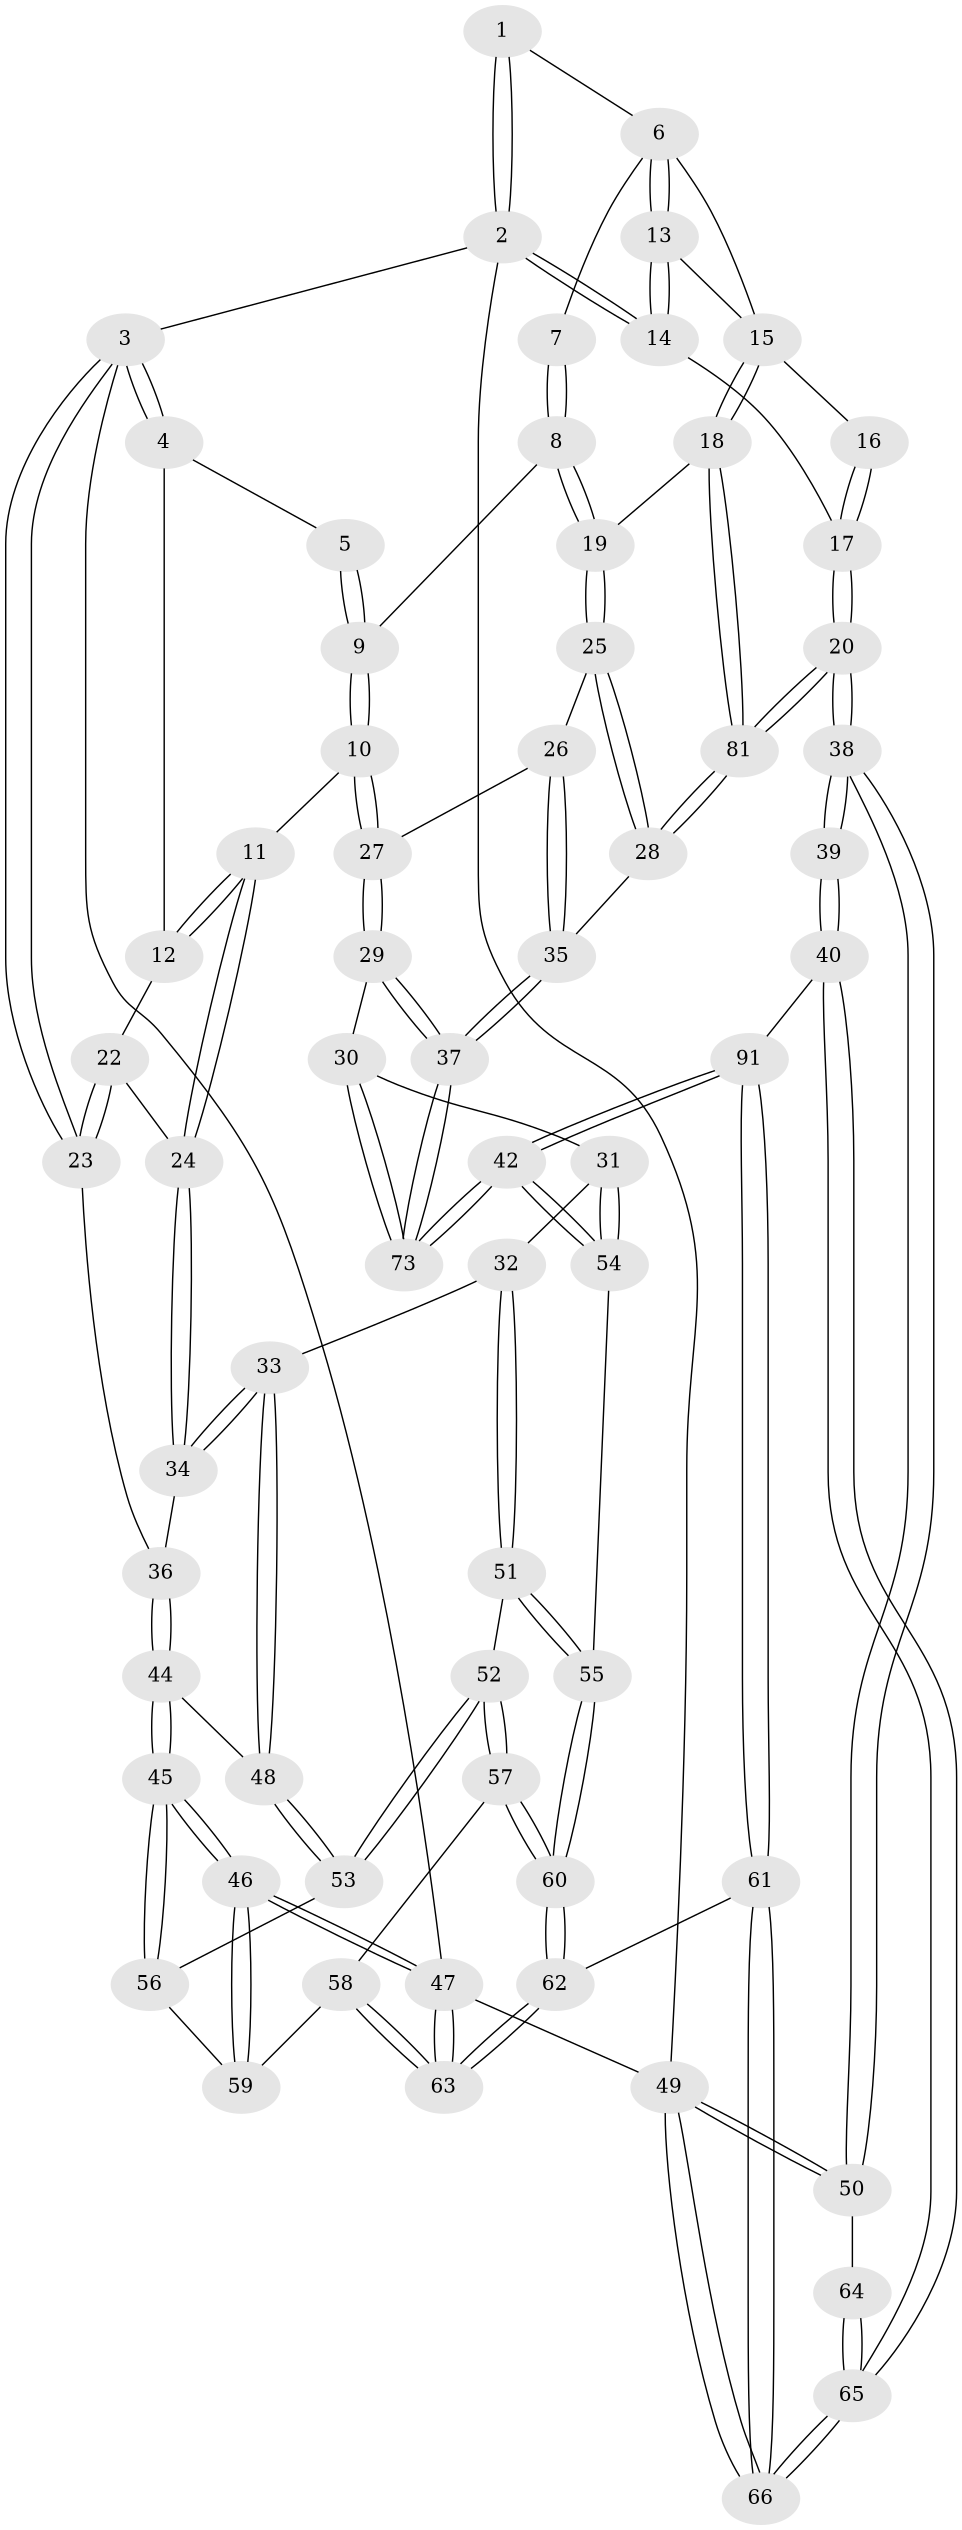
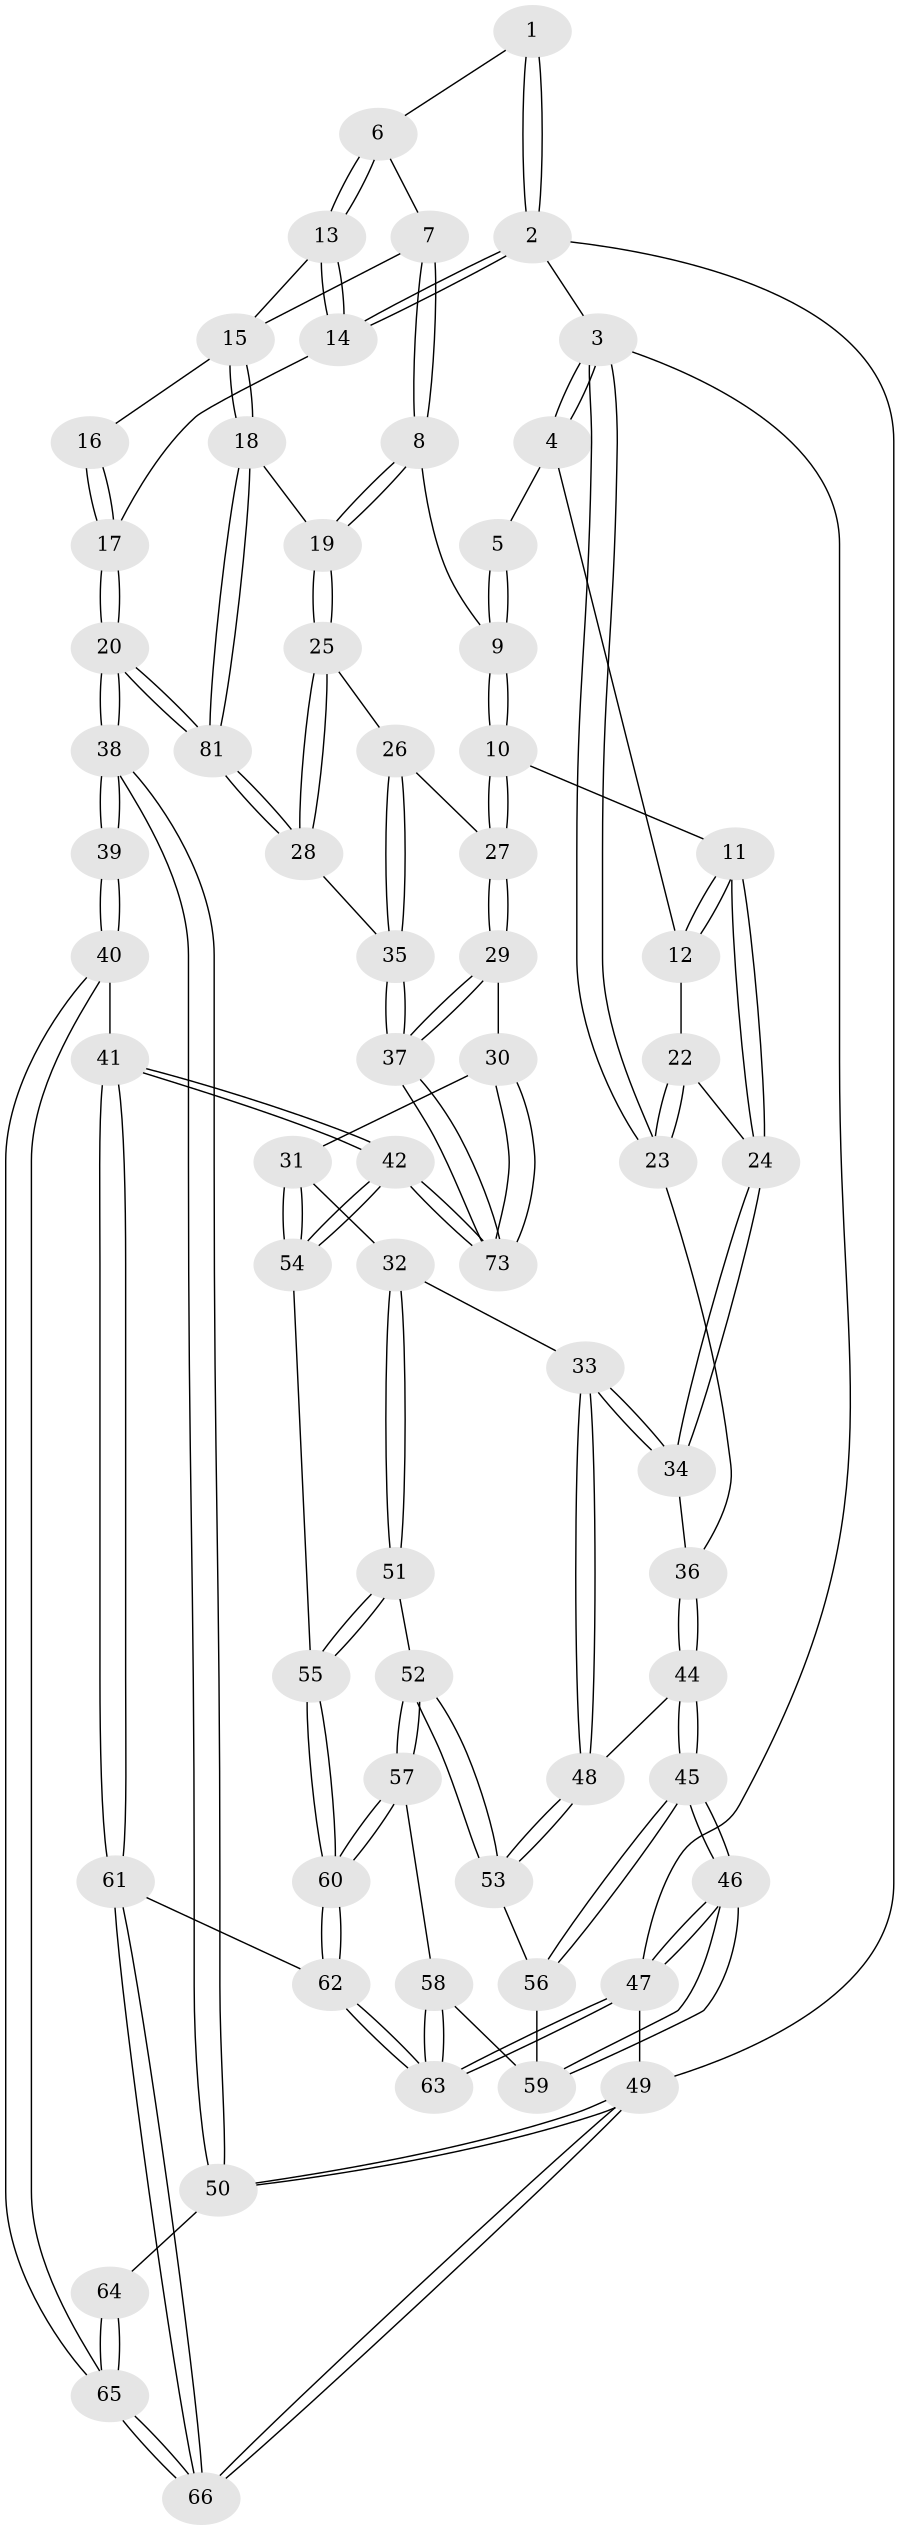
edge "6" -- "15": now "7" -- "15"
node "91": label "91" -> "41"
